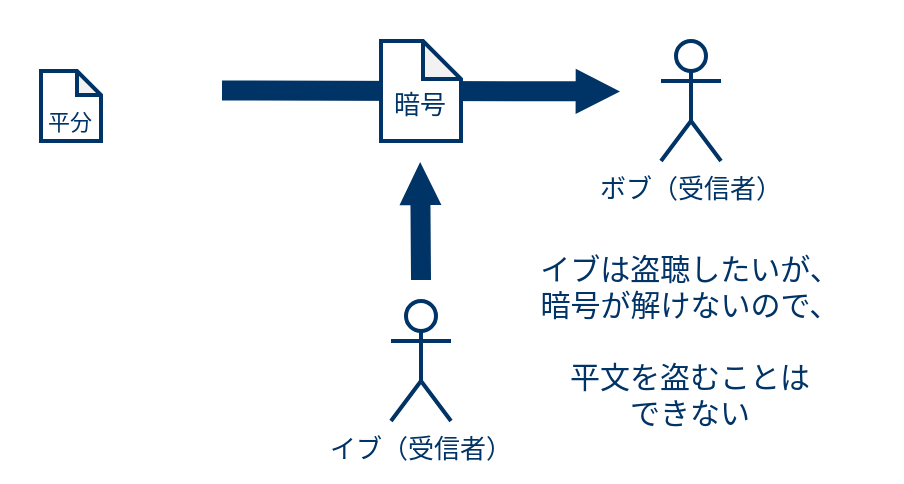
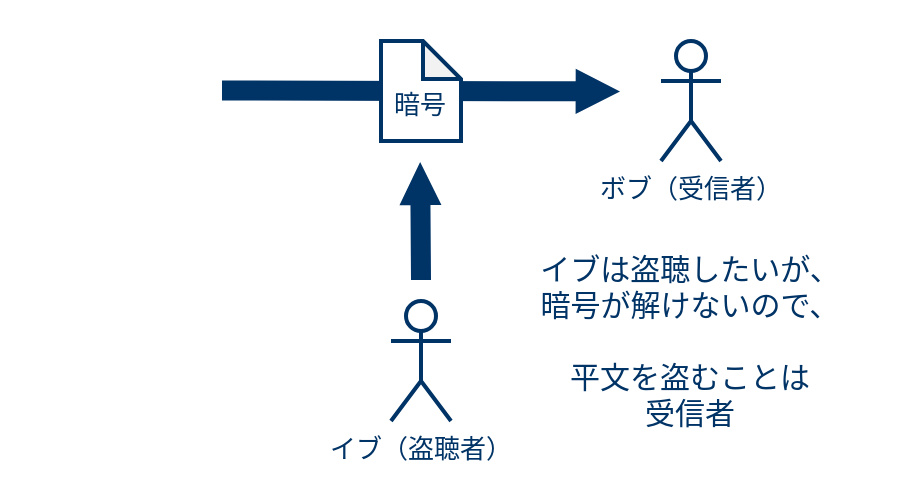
node "平分": removed
node "イブは盗聴したいが、 暗号が解けないので、 平文を盗むことは できない": label "イブは盗聴したいが、 暗号が解けないので、 平文を盗むことは できない" -> "イブは盗聴したいが、 暗号が解けないので、 平文を盗むことは 受信者"
node "イブ（受信者）": label "イブ（受信者）" -> "イブ（盗聴者）"
